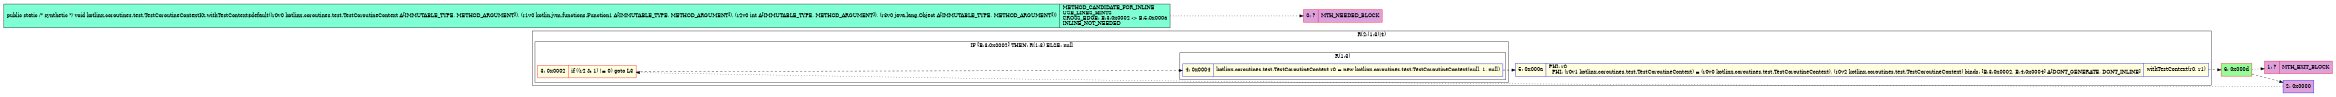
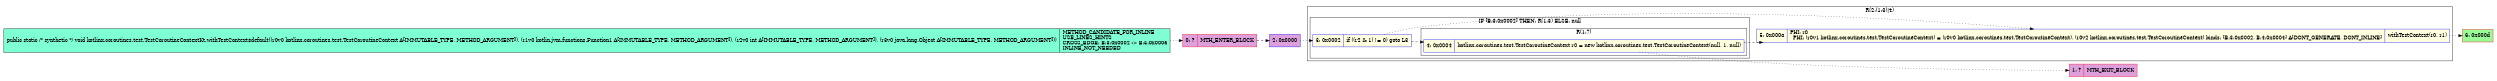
edge "3: 0x0002" -> "5: 0x000a": added
node "0: ?": text "MTH_NEEDED_BLOCK" -> "MTH_ENTER_BLOCK"
cluster "R(1:3)": label "R(1:3)" -> "R(1:7)"
edge "6: 0x000d" -> "1: ?": now "4: 0x0004" -> "1: ?"
edge "5: 0x000a" -> "6: 0x000d": style dashed -> dotted
node "3: 0x0002": color red -> blue
edge "6: 0x000d" -> "2: 0x0000": now "0: ?" -> "2: 0x0000"
